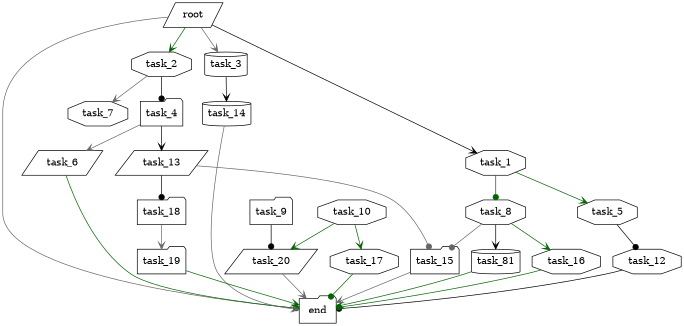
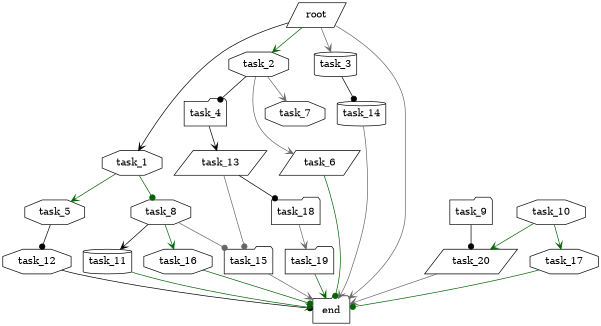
edge "task_3" -> "task_14": arrowhead vee -> dot
edge "task_4" -> "task_6": now "task_2" -> "task_6"
node "task_81": label "task_81" -> "task_11"
